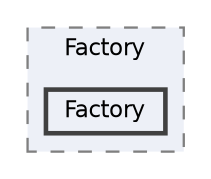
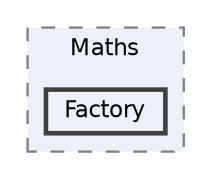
cluster "Factory": label "Factory" -> "Maths"
